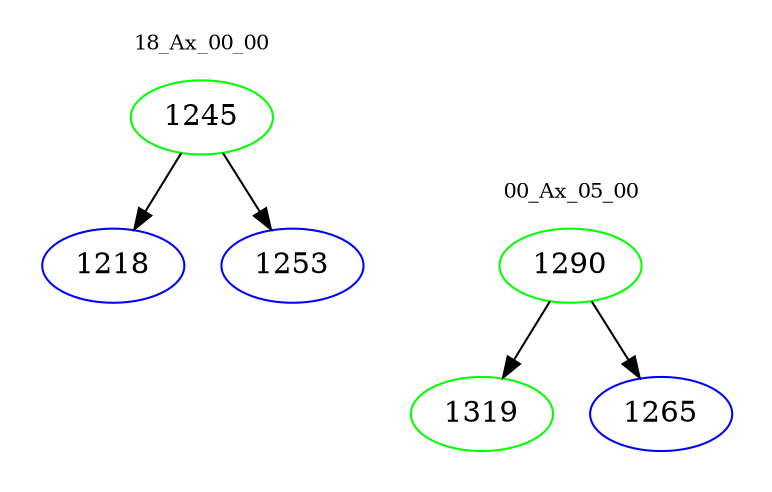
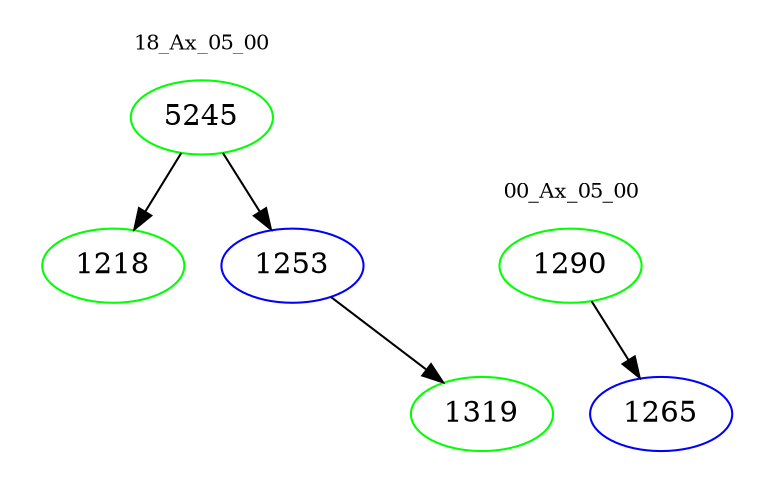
cluster "18_Ax_00_00": label "18_Ax_00_00" -> "18_Ax_05_00"
node "1245": label "1245" -> "5245"
node "1218": color blue -> green
edge "1290" -> "1319": now "1253" -> "1319"
